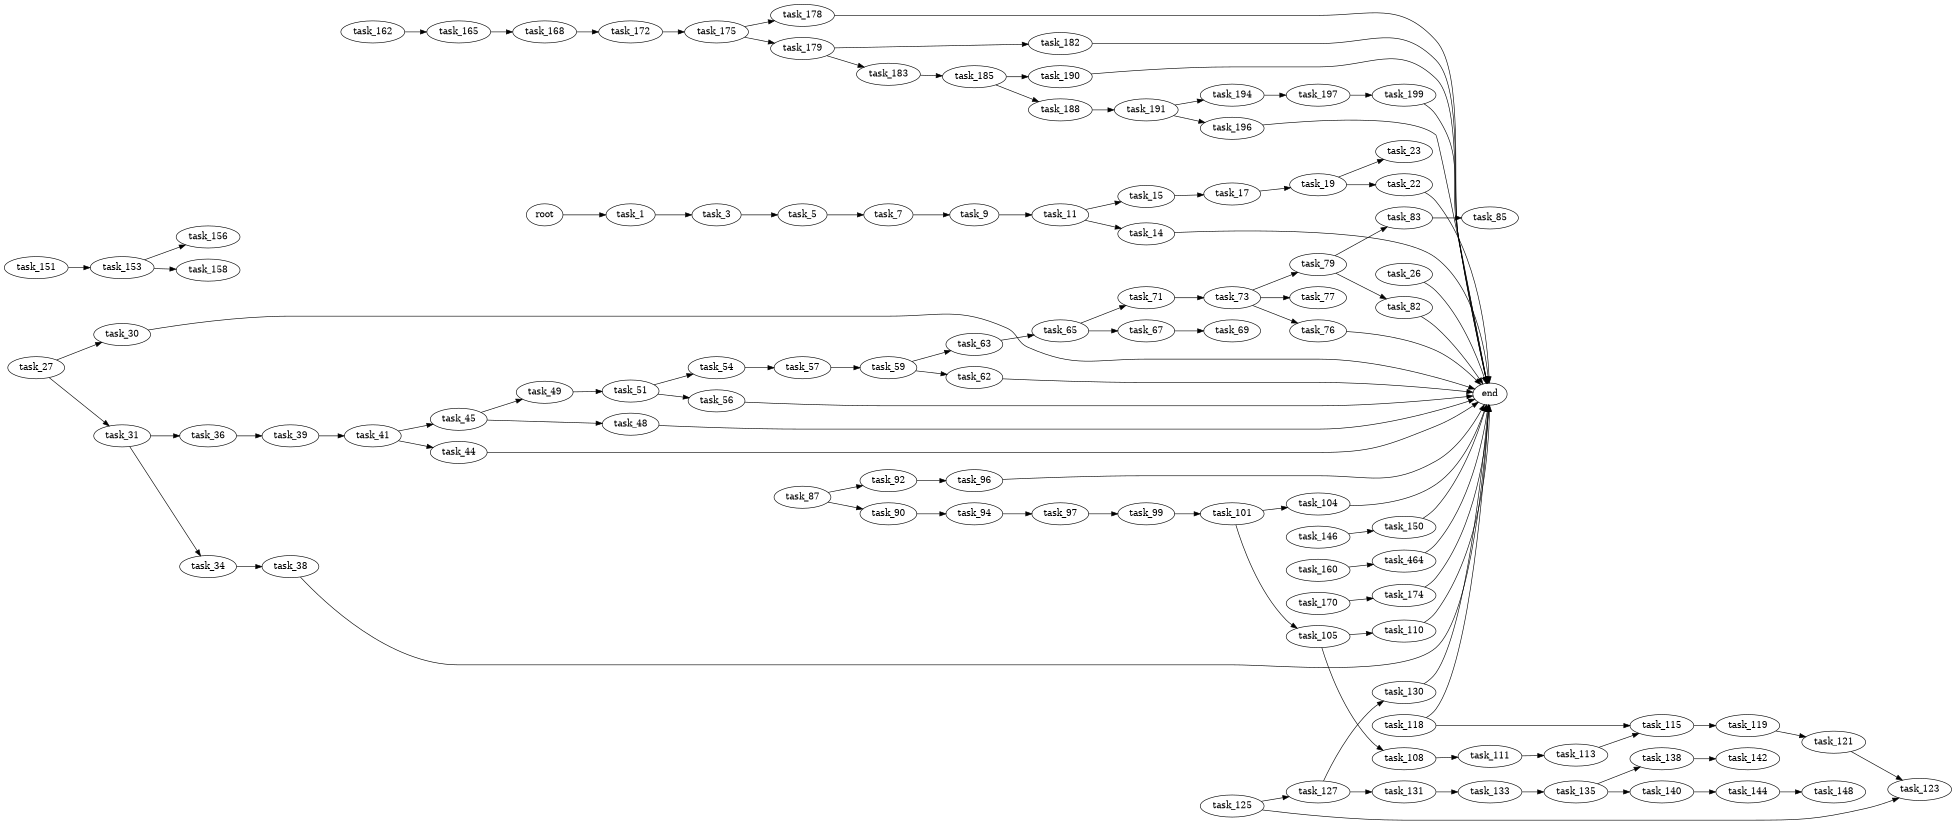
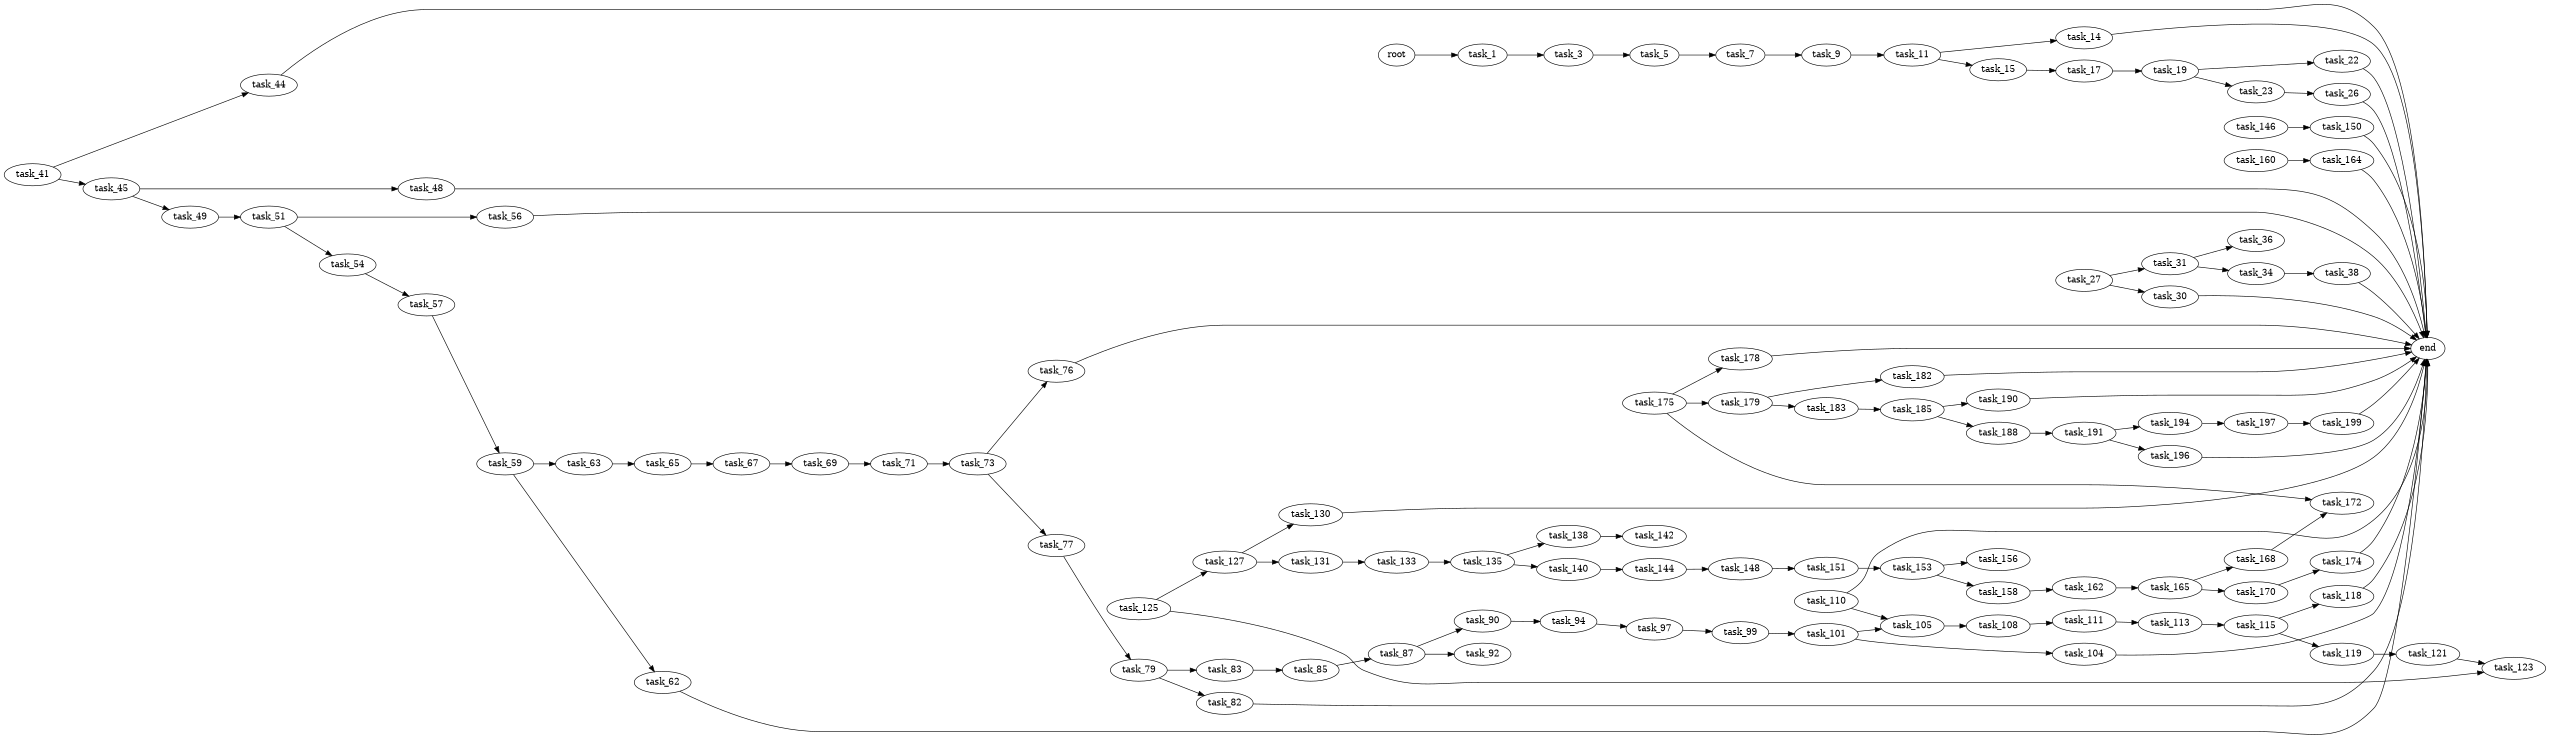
edge "task_172" -> "task_175": reversed
edge "task_23" -> "task_26": added
edge "task_73" -> "task_79": now "task_77" -> "task_79"
edge "task_65" -> "task_71": now "task_69" -> "task_71"
node "task_39": removed
node "task_96": removed
node "task_464": label "task_464" -> "task_164"
edge "task_148" -> "task_151": added
edge "task_165" -> "task_170": added
edge "task_158" -> "task_162": added
edge "task_105" -> "task_110": reversed
edge "task_85" -> "task_87": added
edge "task_118" -> "task_115": reversed
